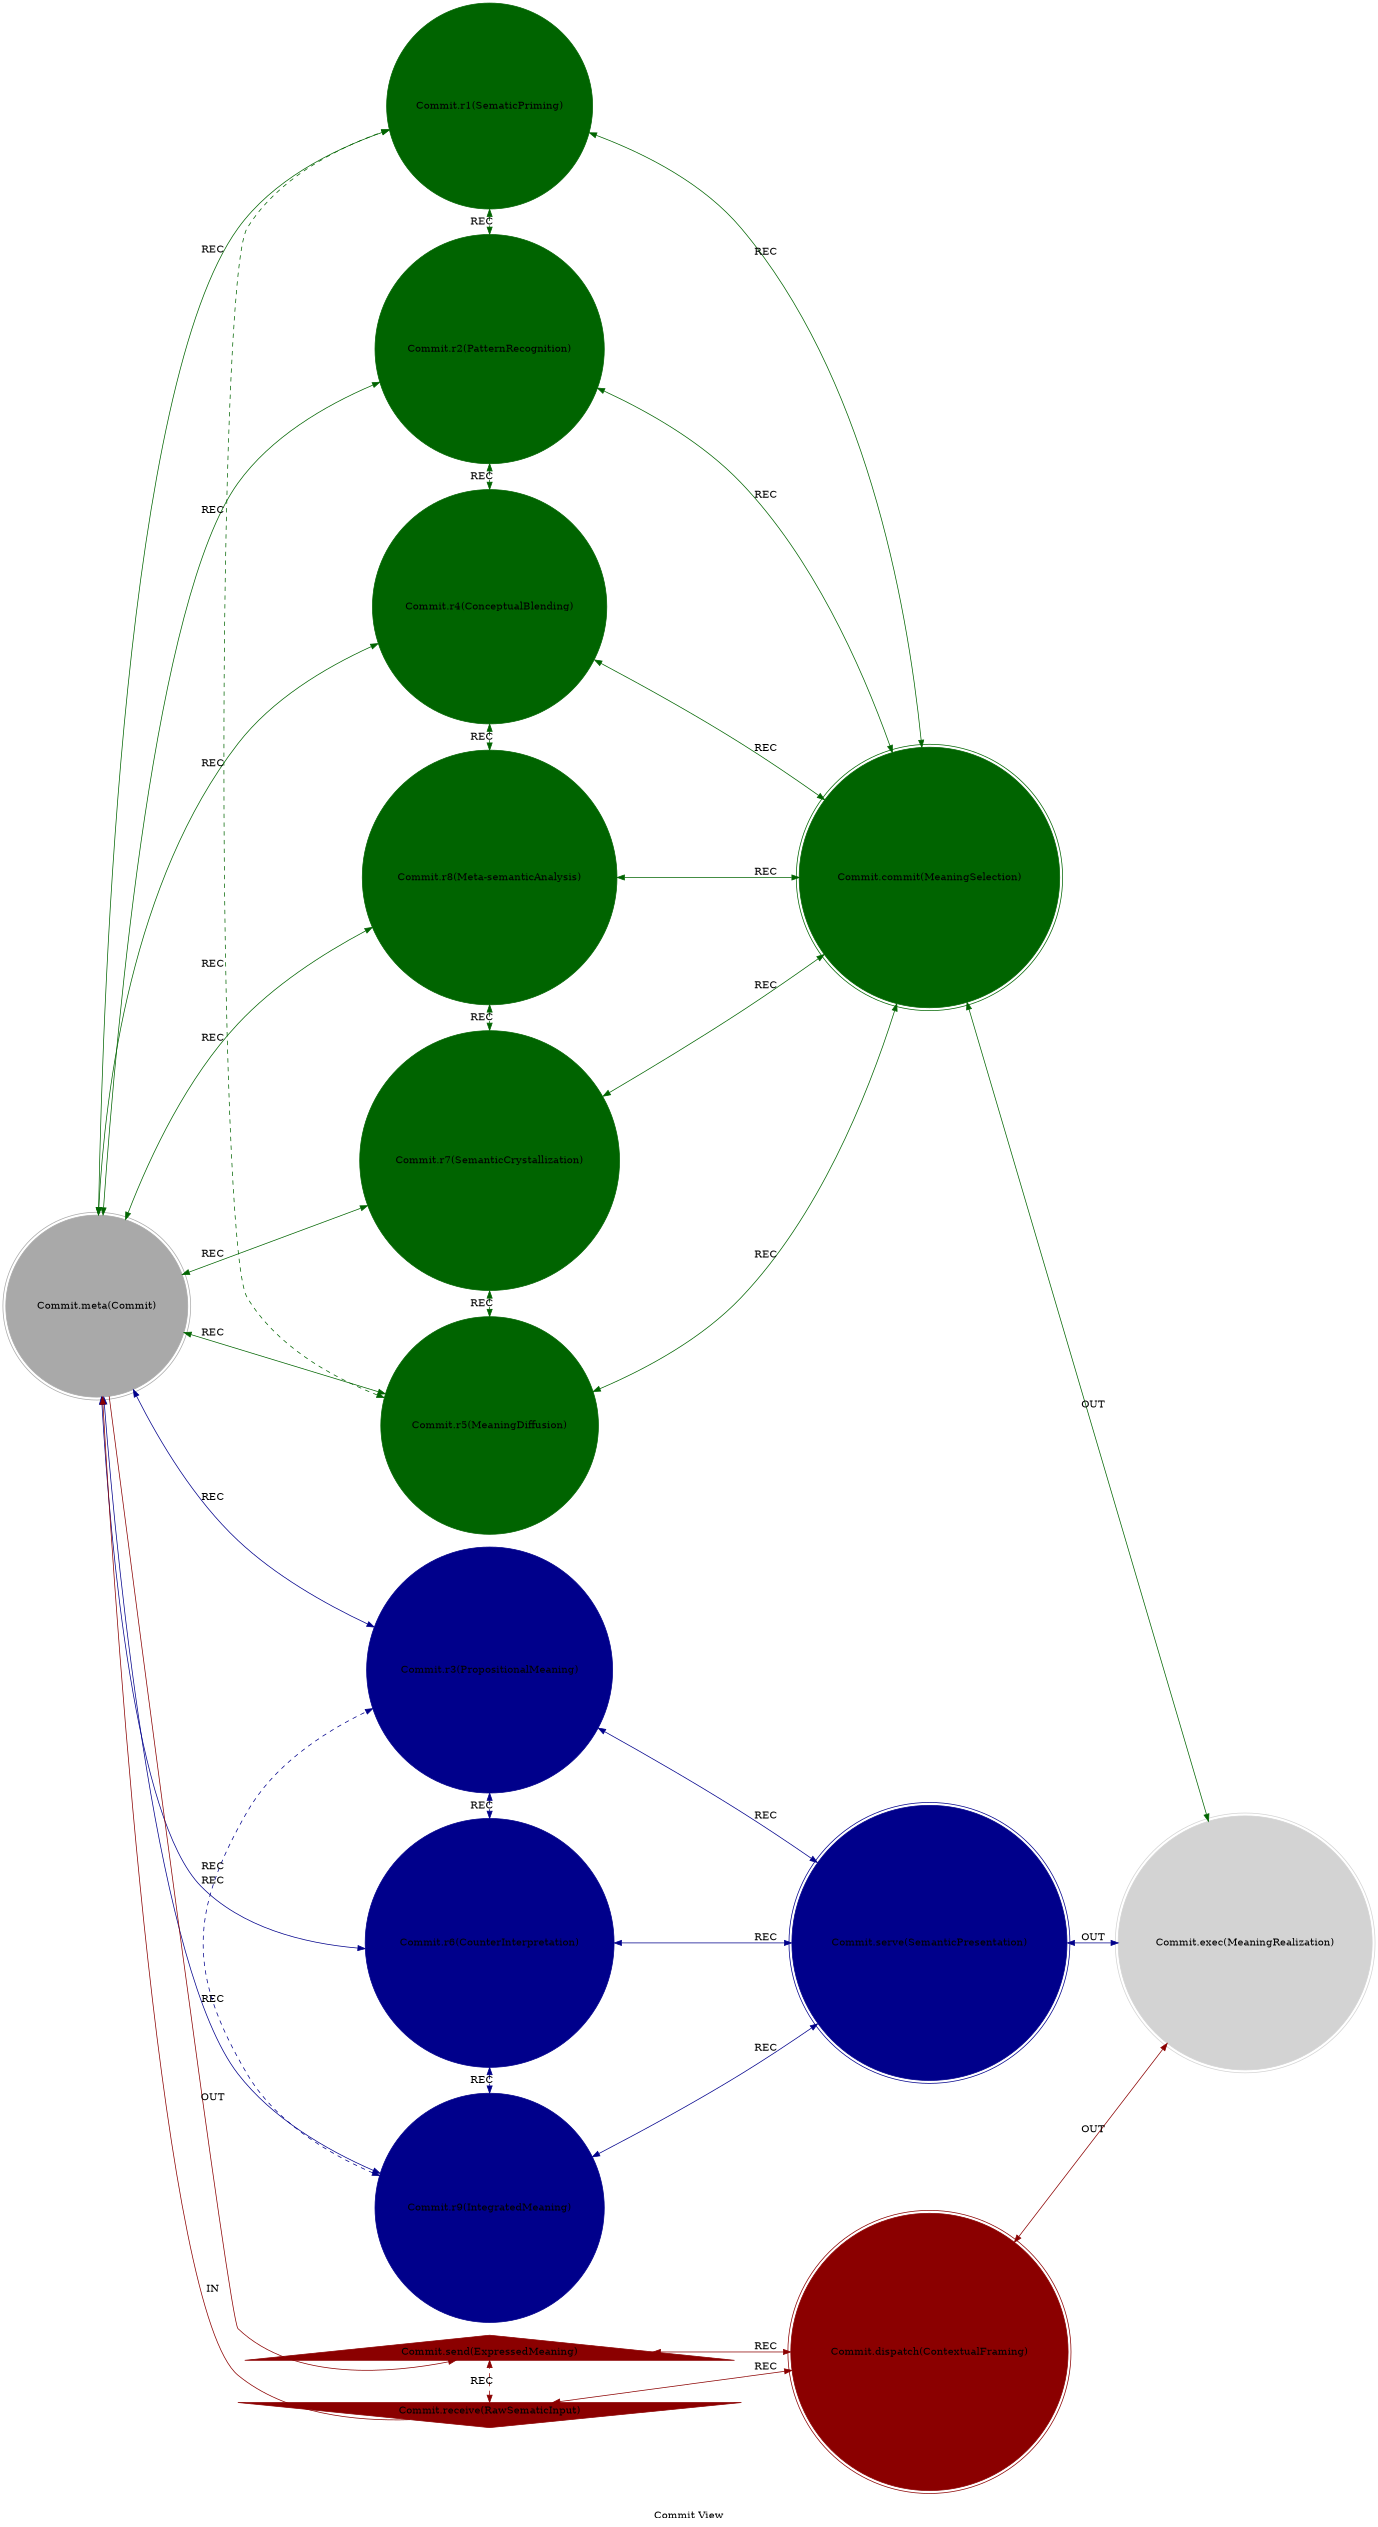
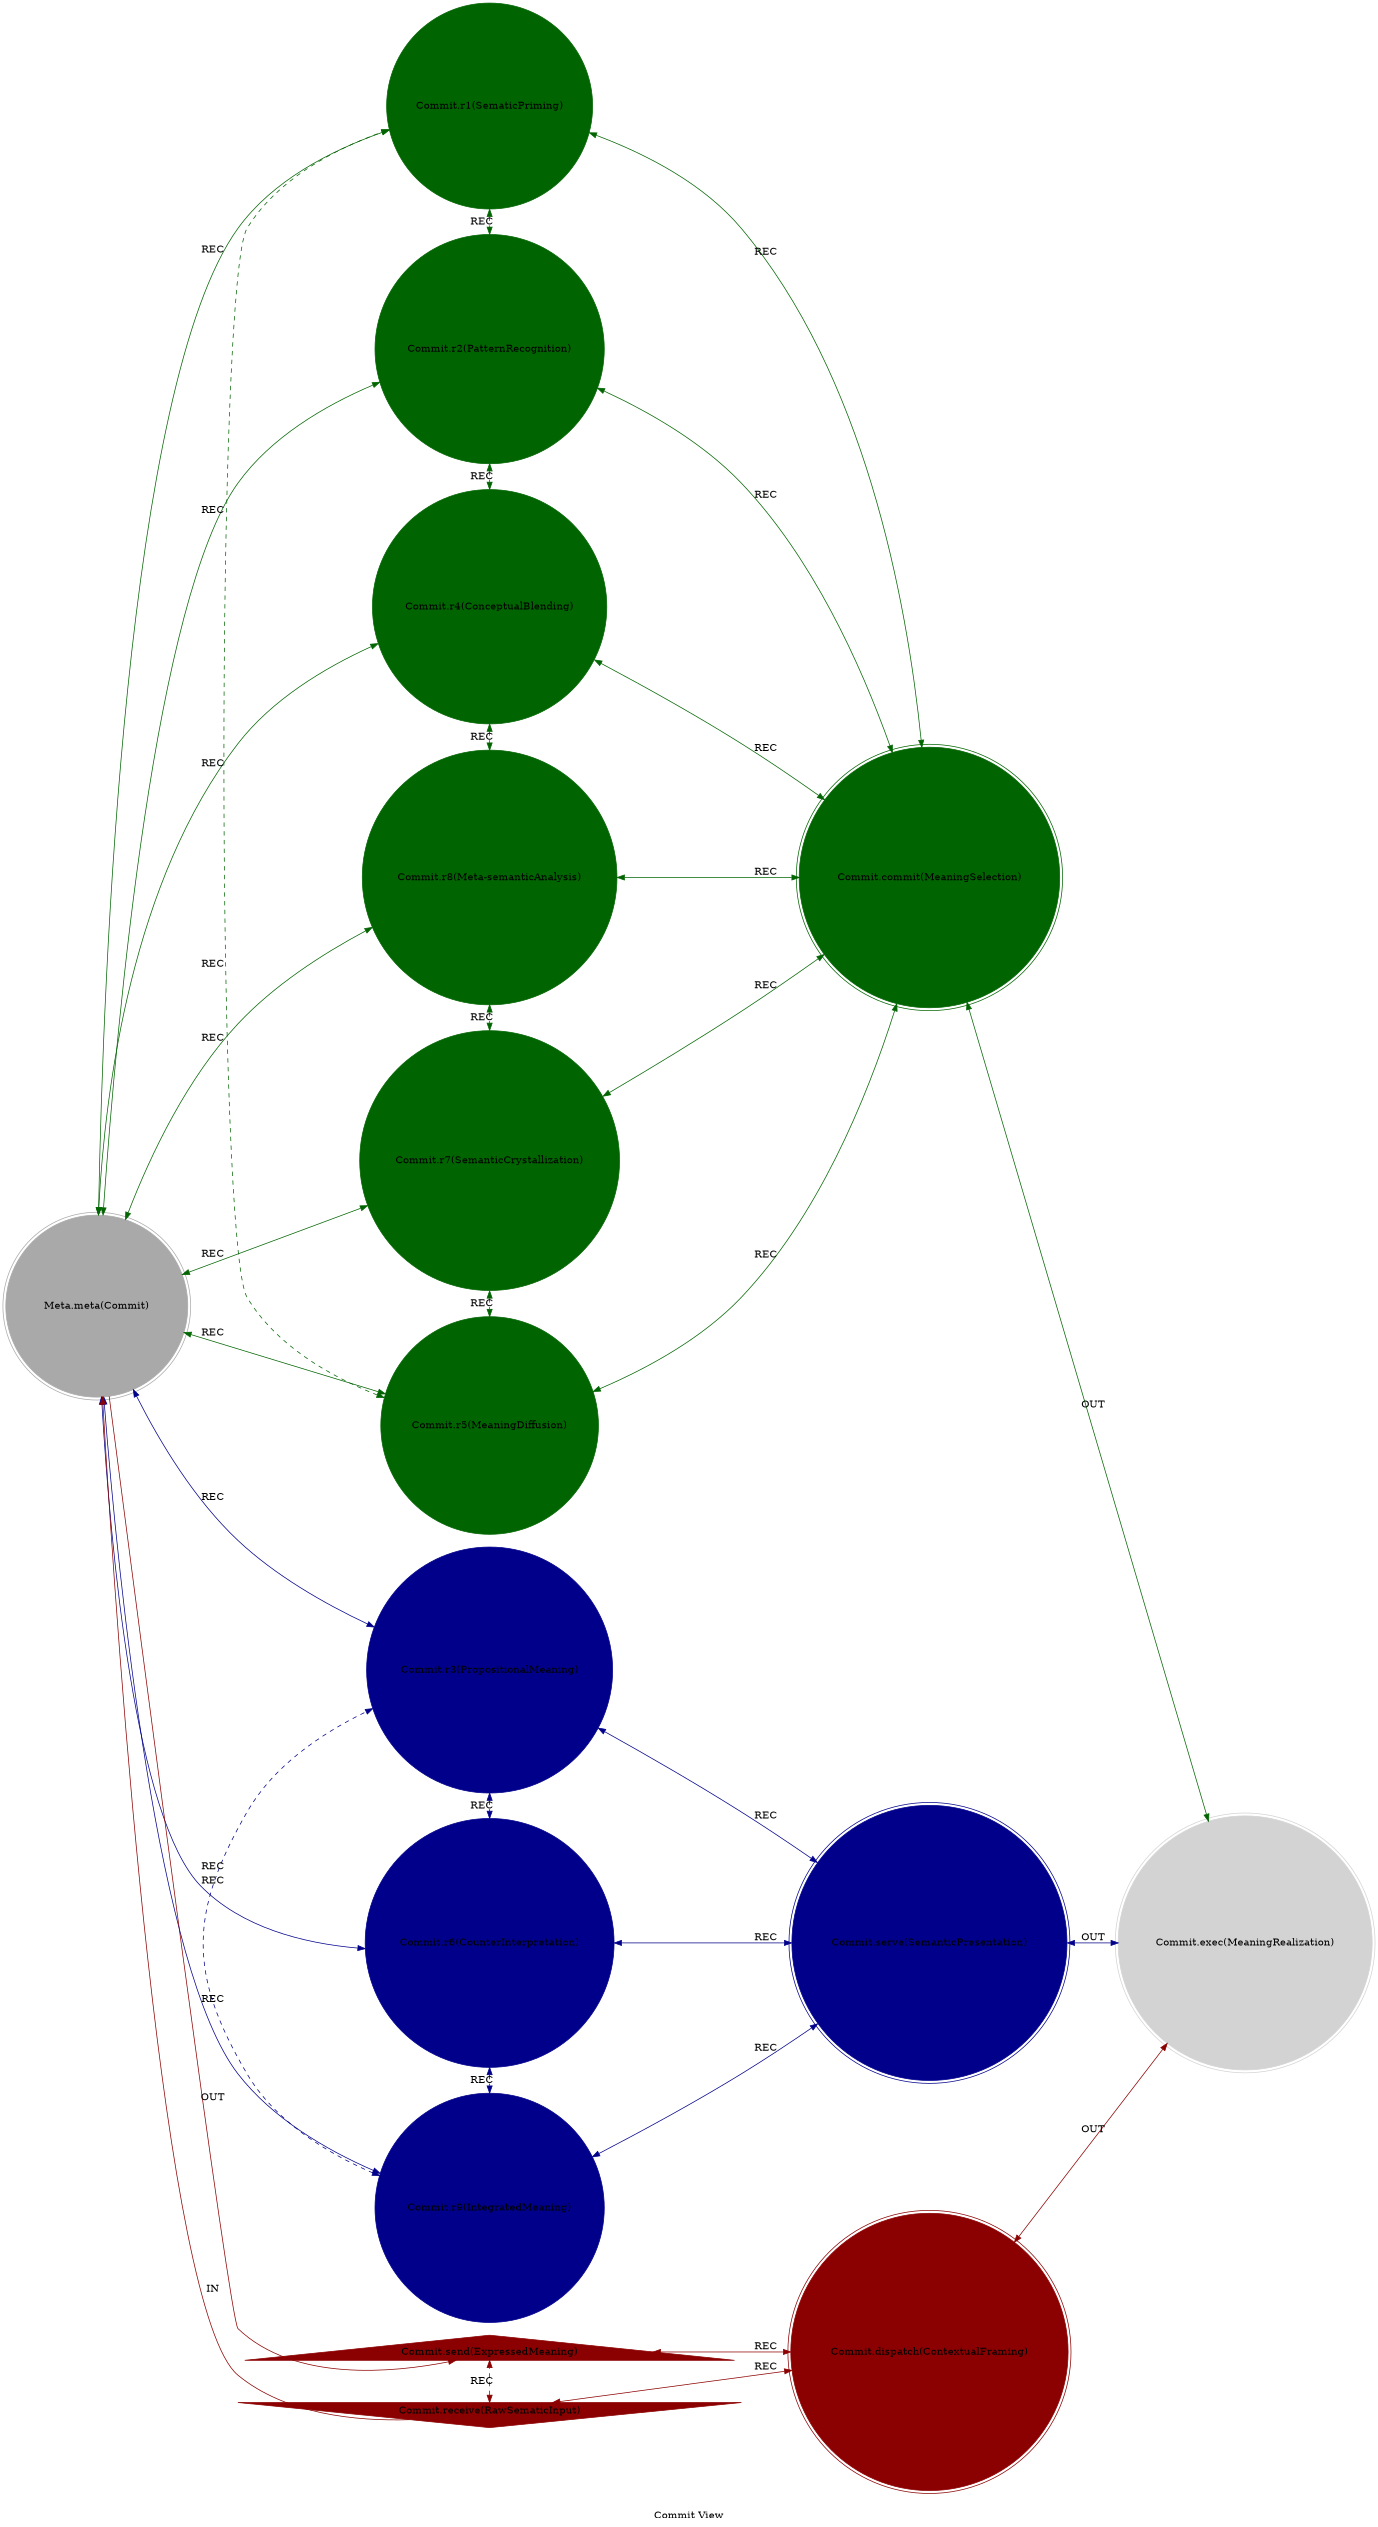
node "Commit.meta(Commit)": label "Commit.meta(Commit)" -> "Meta.meta(Commit)"
